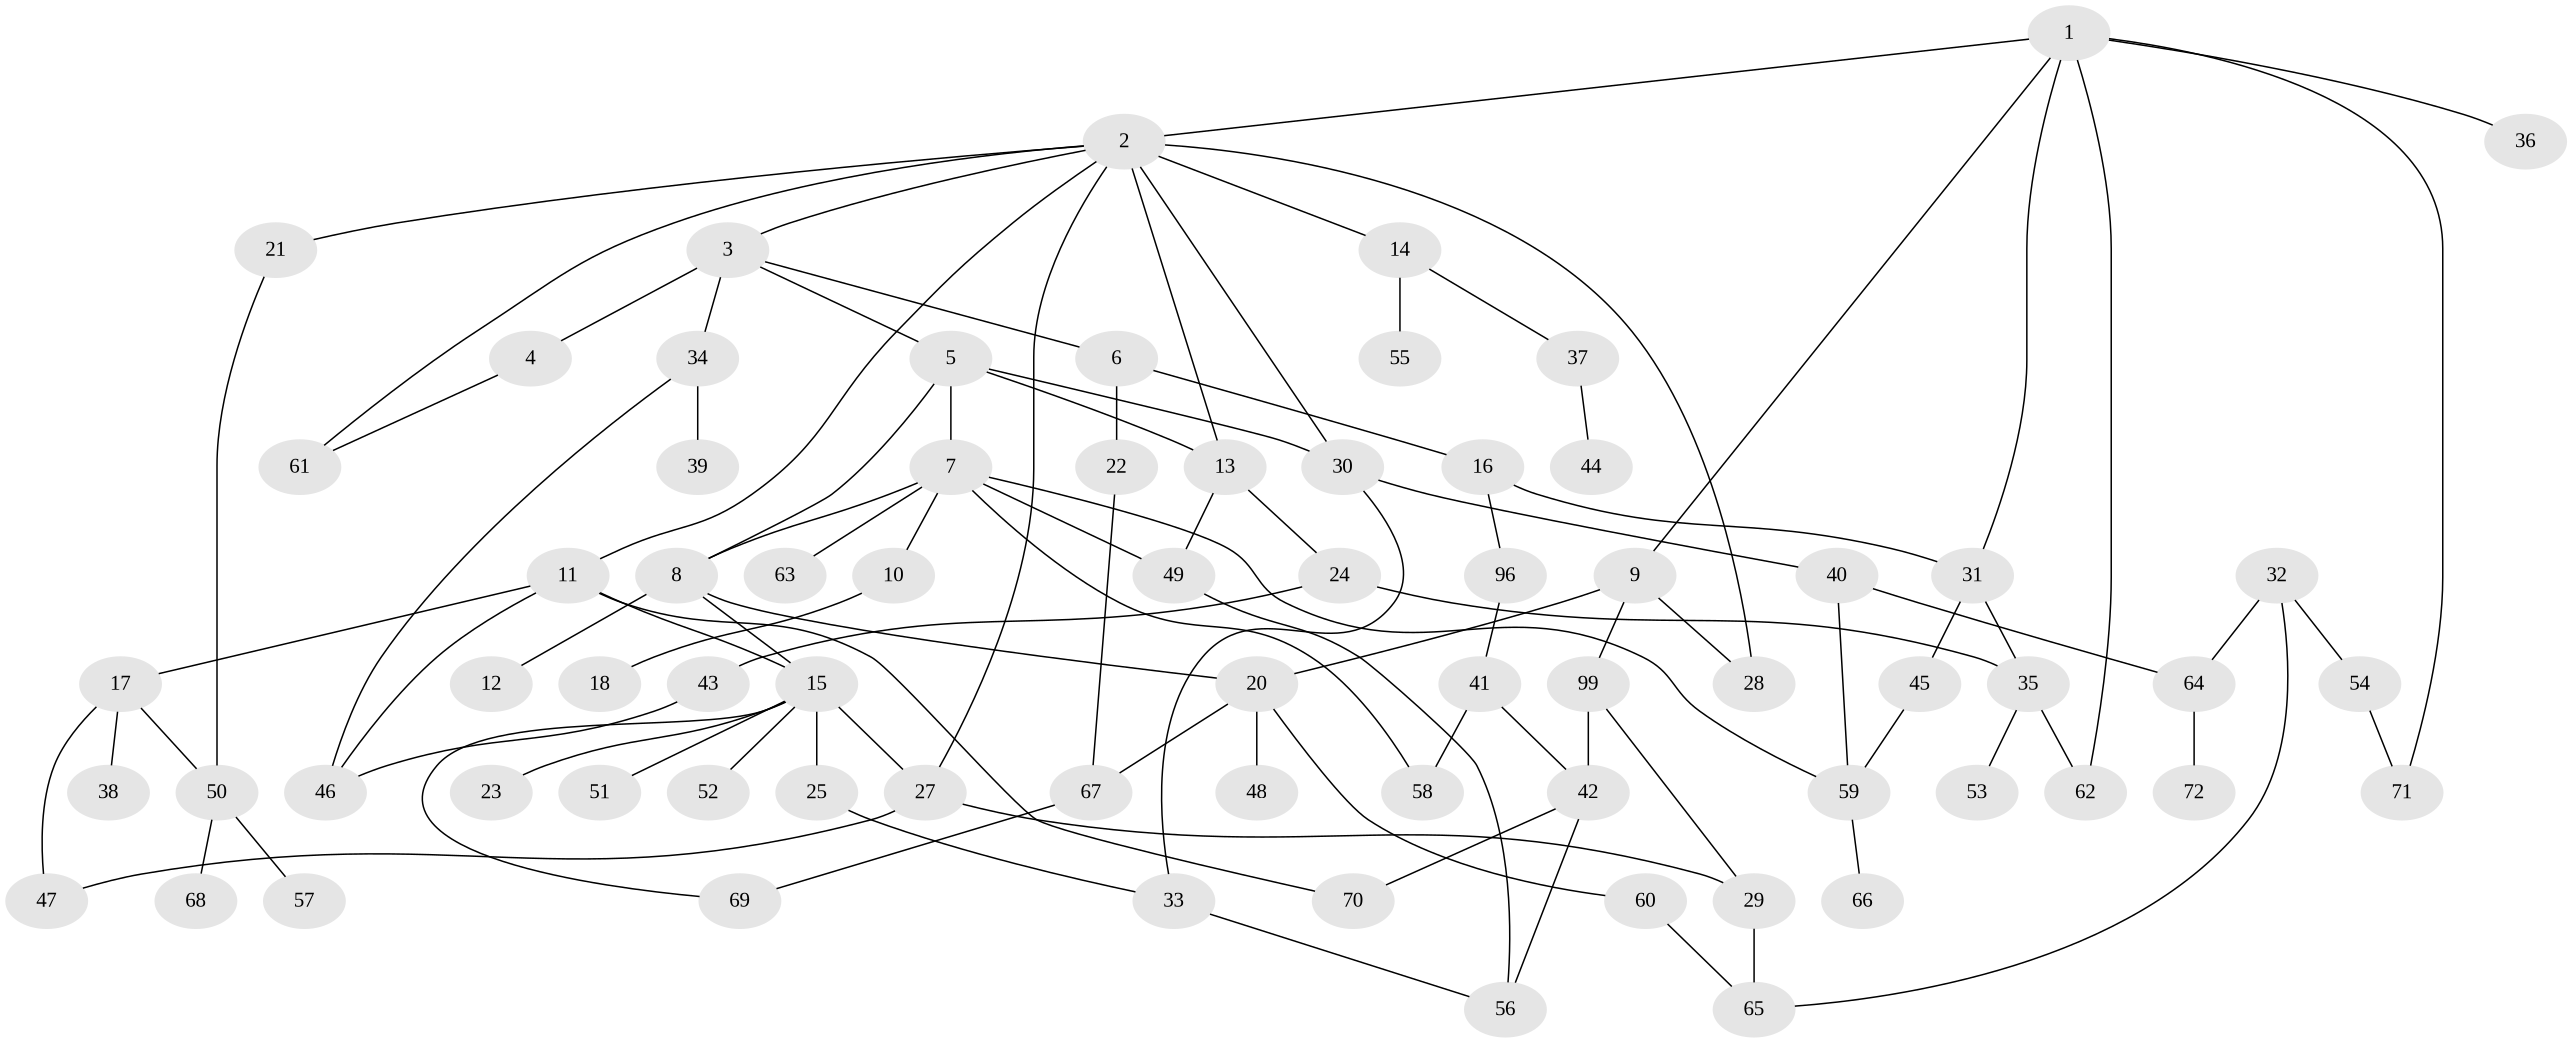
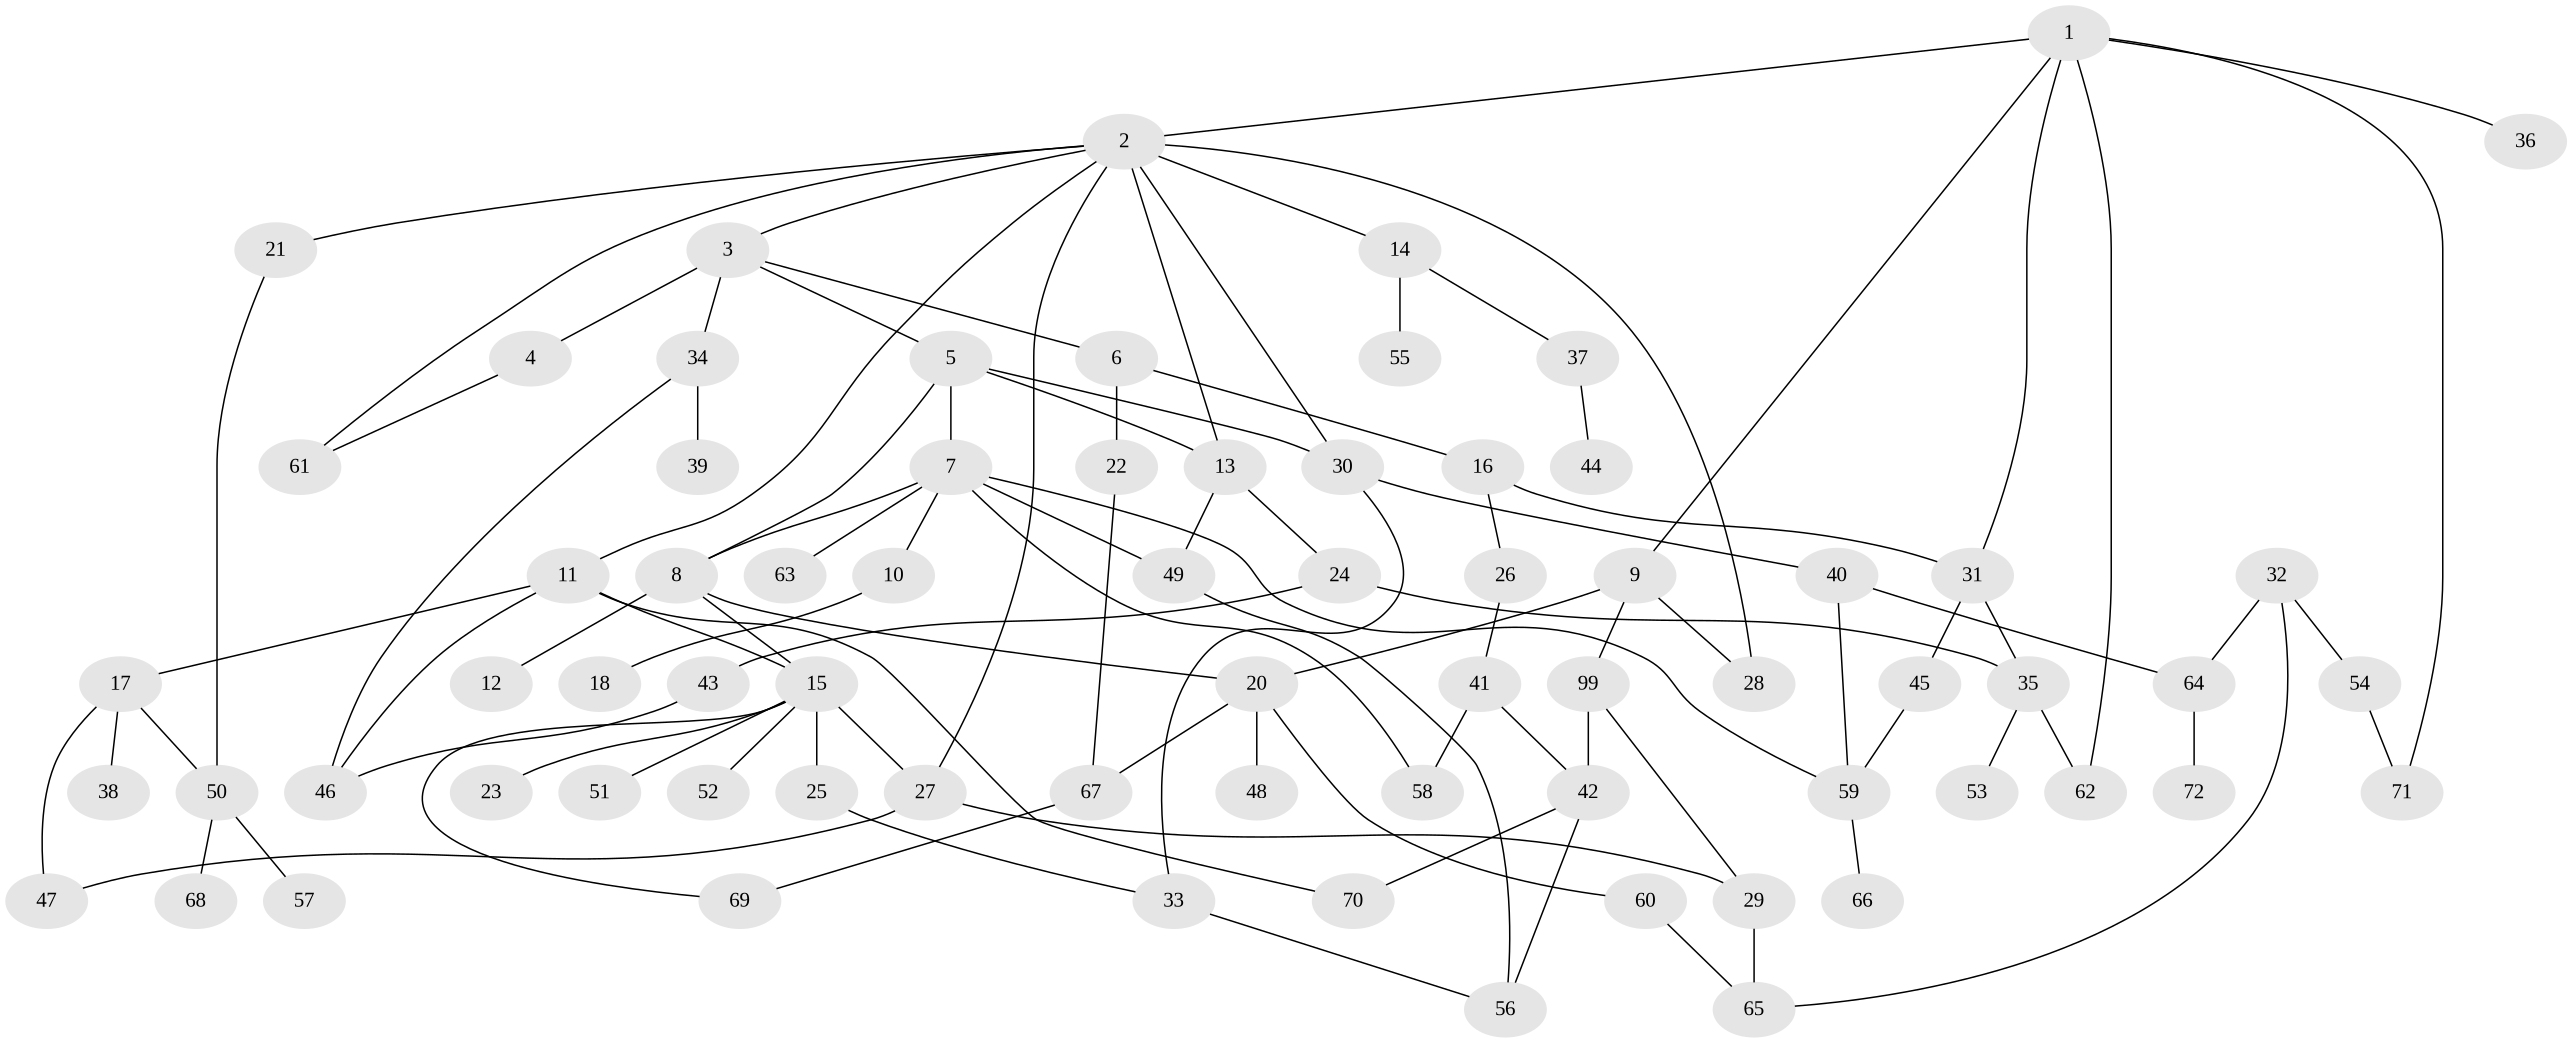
node "96": label "96" -> "26"
